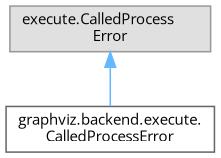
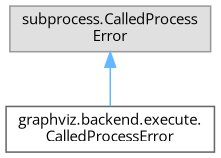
node "execute.CalledProcess Error": label "execute.CalledProcess Error" -> "subprocess.CalledProcess Error"
